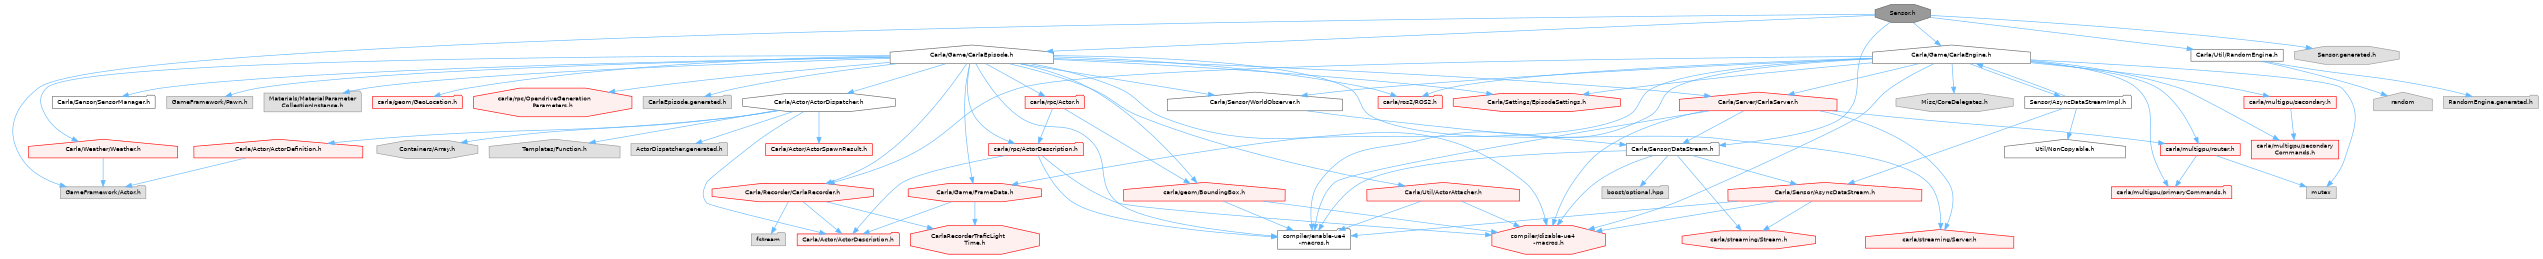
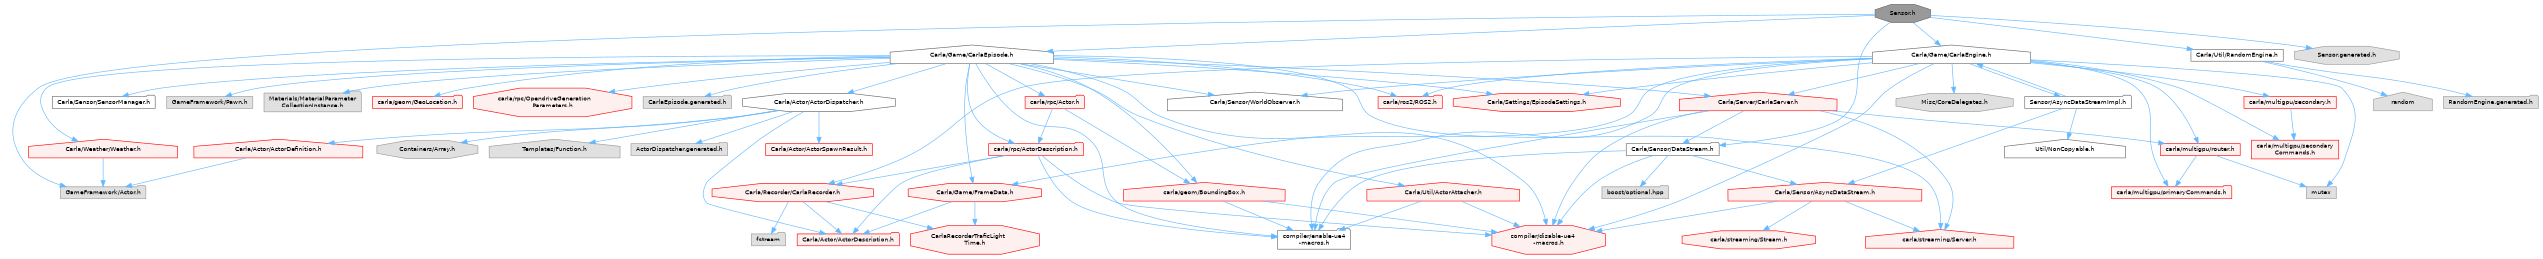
edge "Carla/Sensor/WorldObserver.h" -> "Carla/Sensor/DataStream.h": removed
edge "Carla/Game/CarlaEpisode.h" -> "Carla/Recorder/CarlaRecorder.h": now "carla/rpc/ActorDescription.h" -> "Carla/Recorder/CarlaRecorder.h"
edge "Carla/Sensor/DataStream.h" -> "carla/streaming/Stream.h": removed
edge "Carla/Sensor/AsyncDataStream.h" -> "compiler/enable-ue4 -macros.h": now "Carla/Sensor/AsyncDataStream.h" -> "carla/streaming/Server.h"
